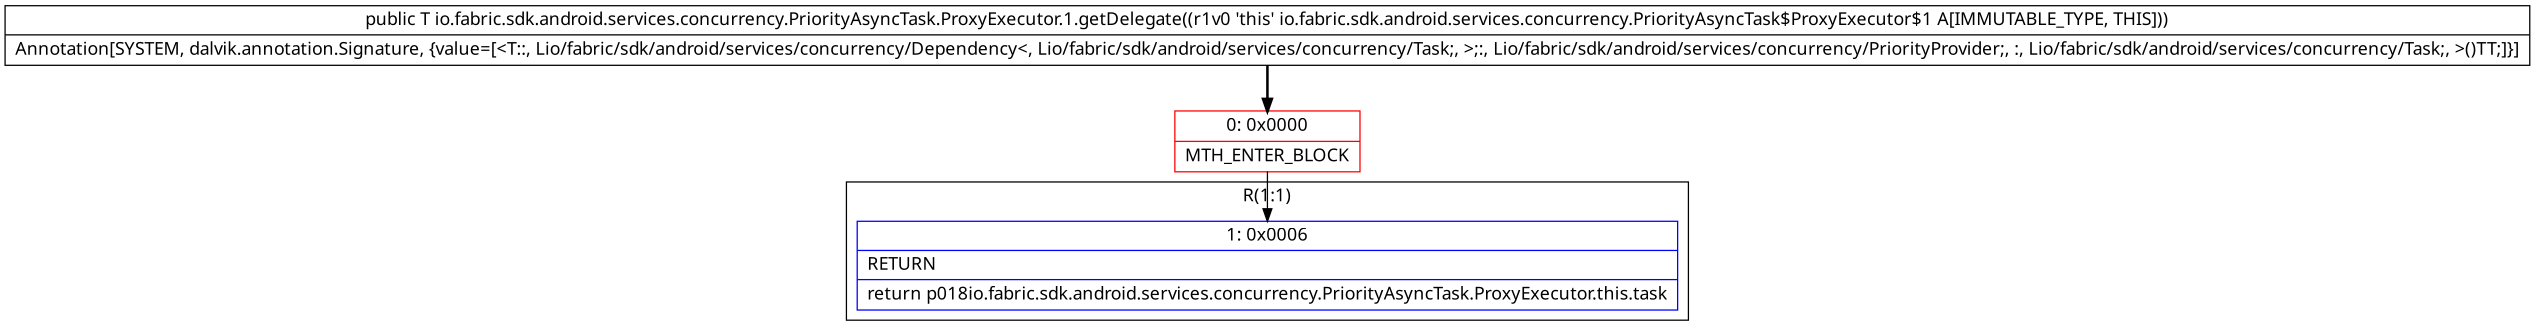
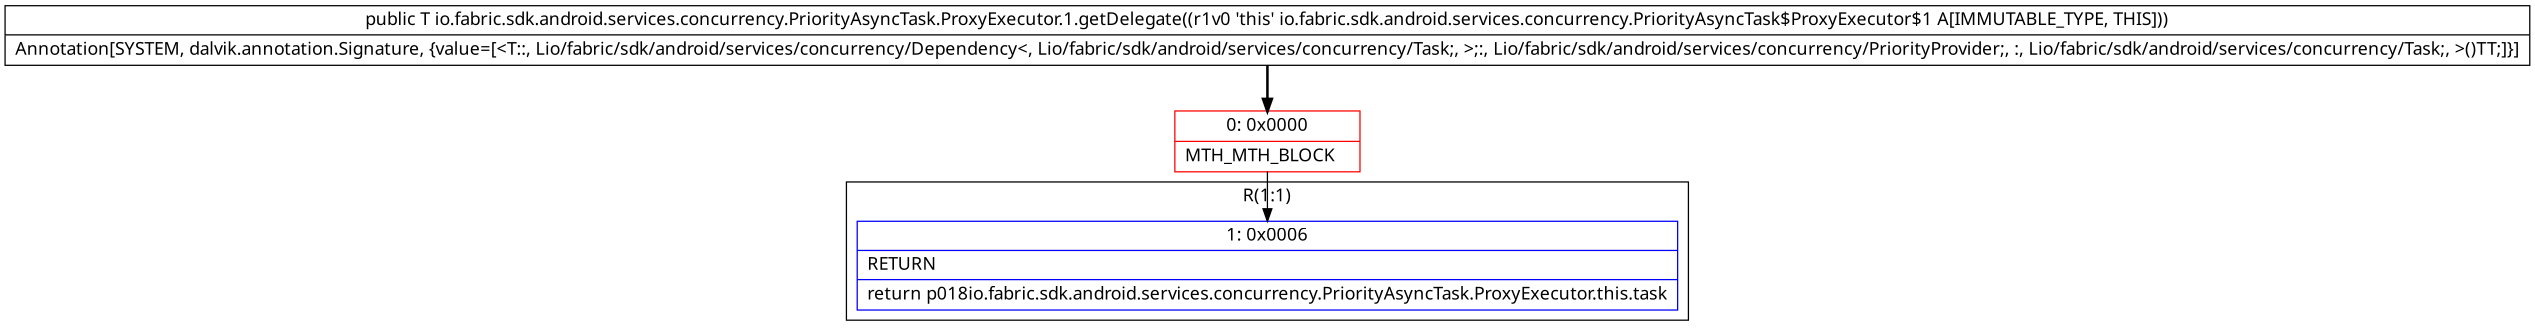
node "0: 0x0000": text "MTH_ENTER_BLOCK" -> "MTH_MTH_BLOCK"
